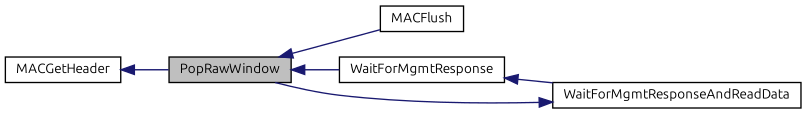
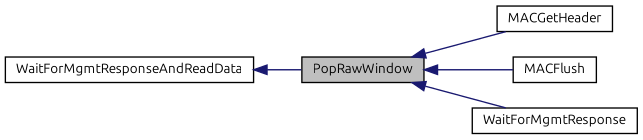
edge "PopRawWindow" -> "MACGetHeader": reversed
edge "WaitForMgmtResponseAndReadData" -> "WaitForMgmtResponse": removed
